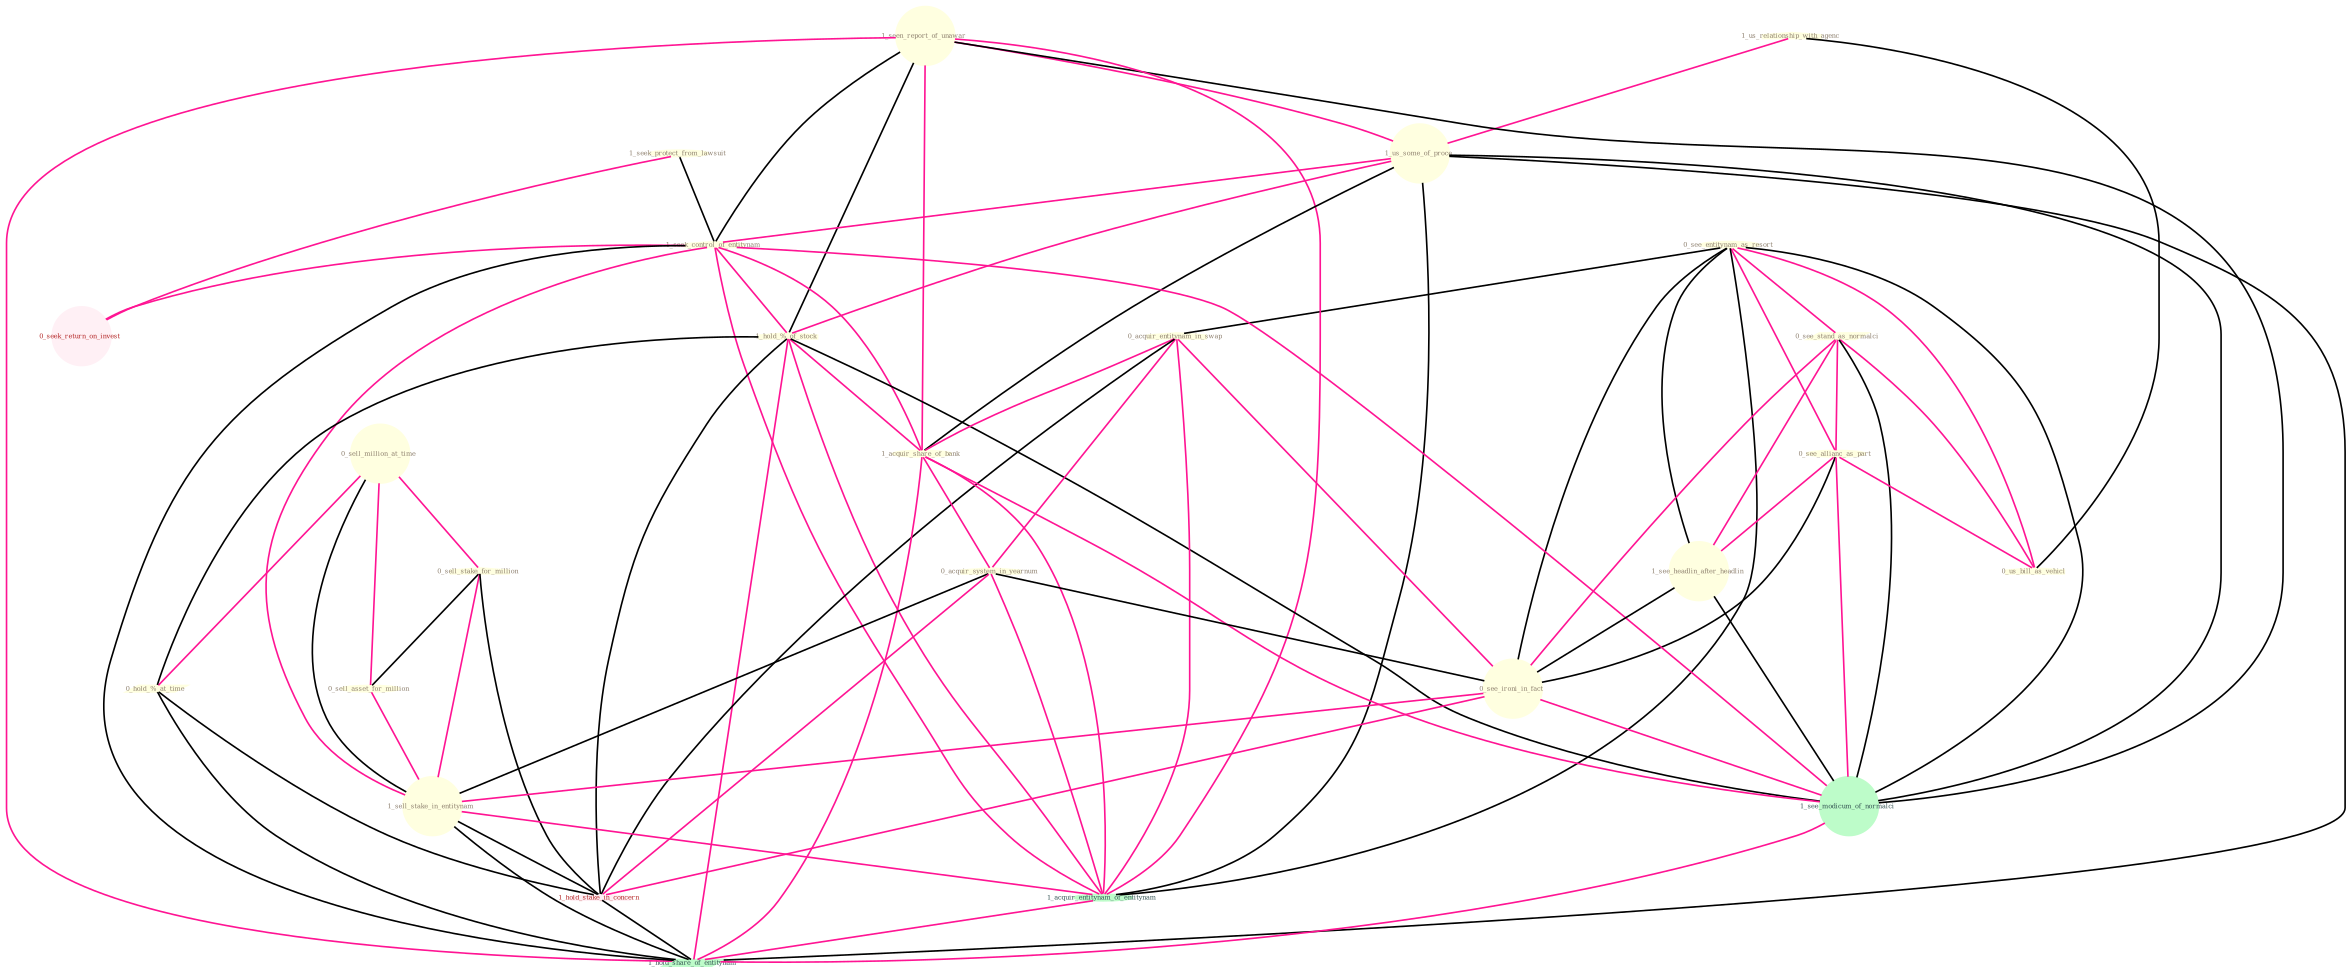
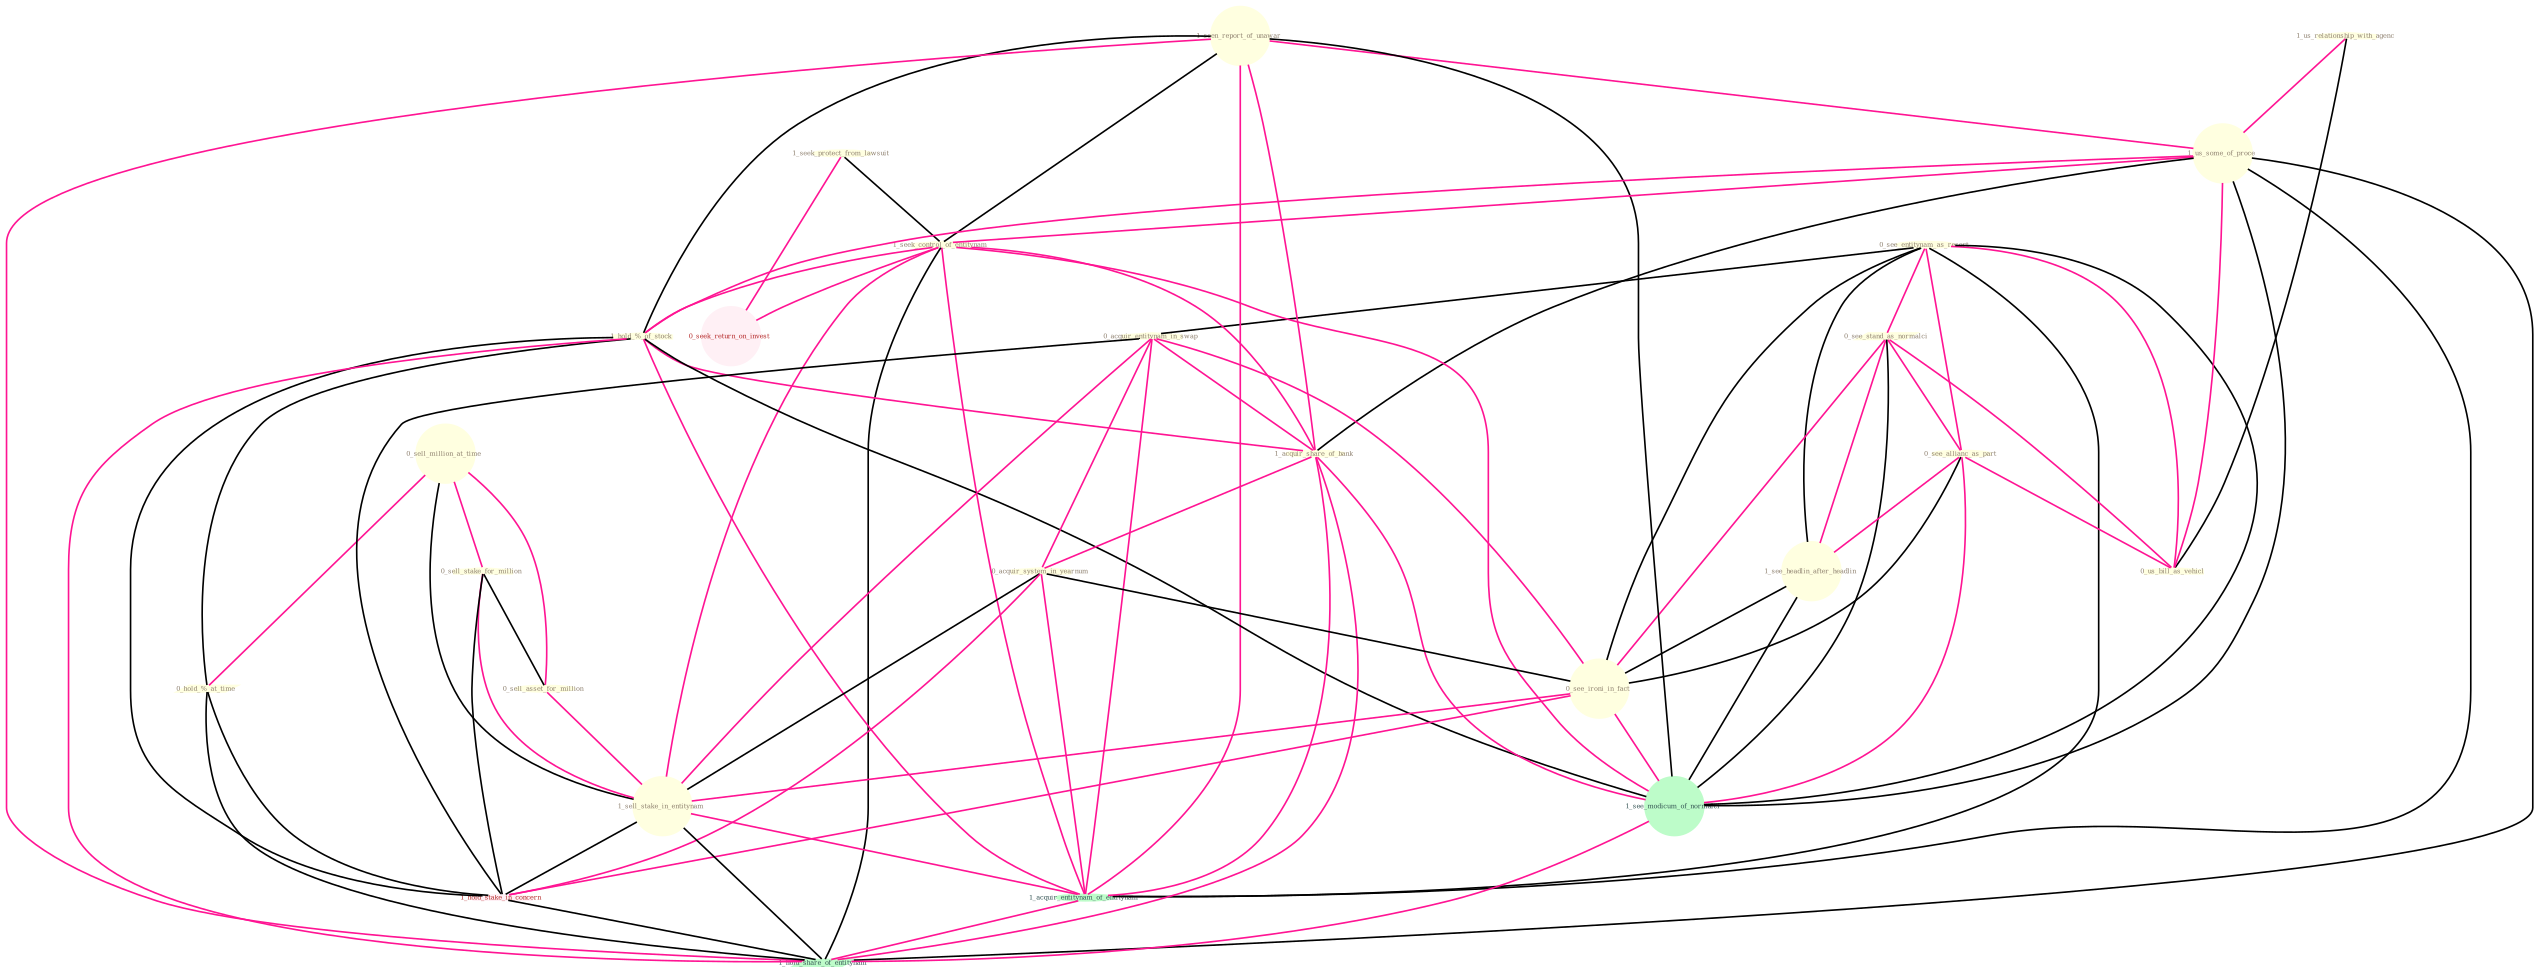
edge "1_us_some_of_proce" -- "0_us_bill_as_vehicl": added
edge "0_acquir_entitynam_in_swap" -- "1_sell_stake_in_entitynam": added
